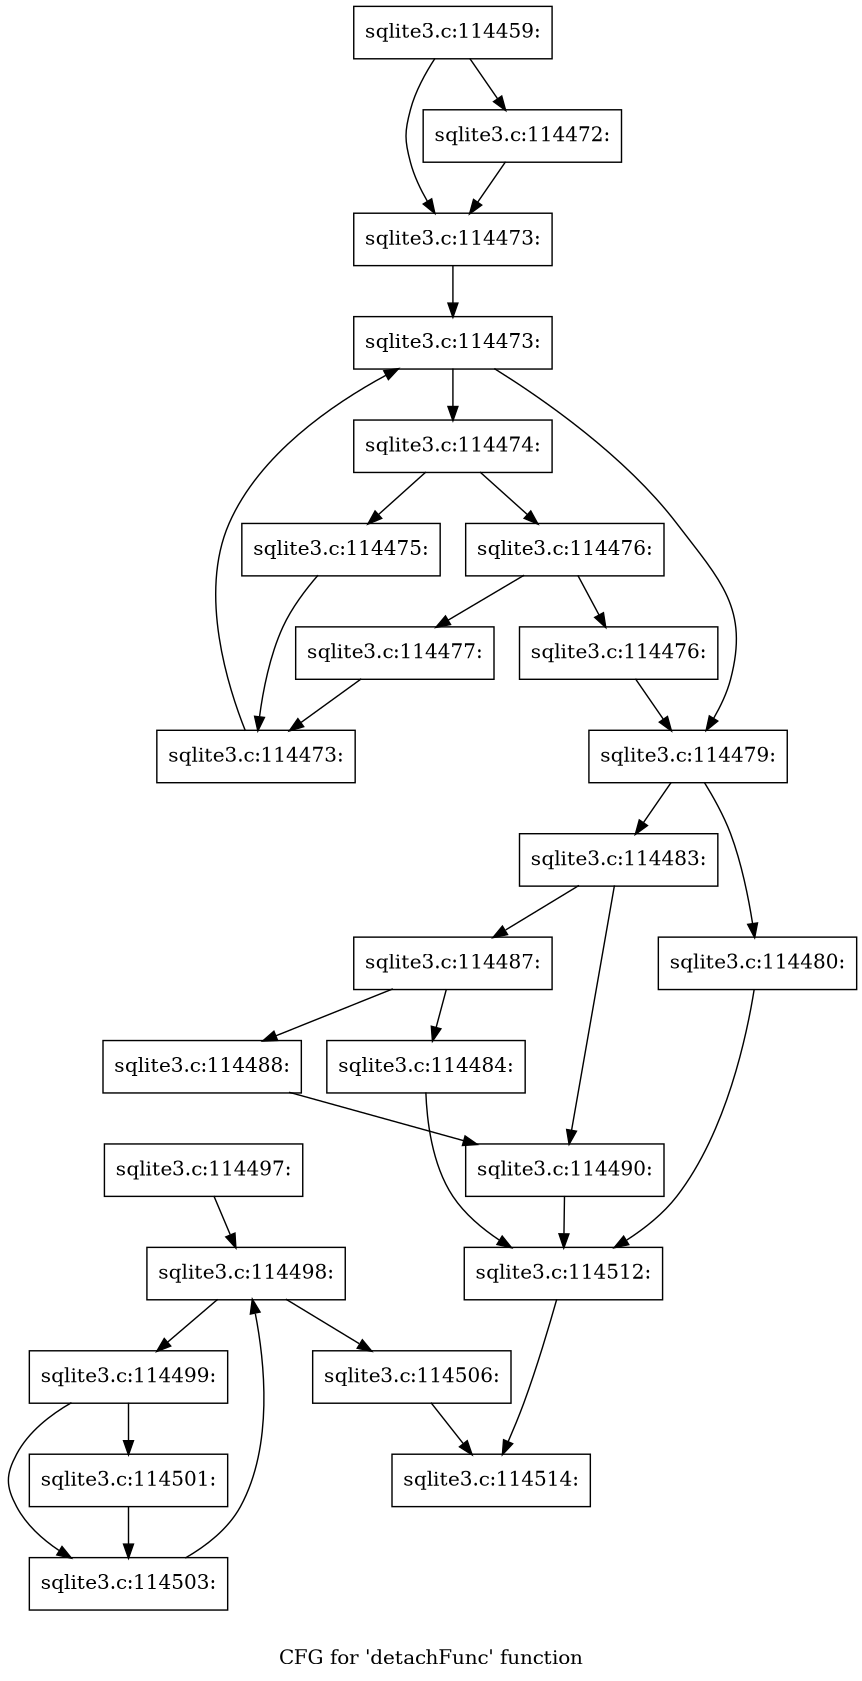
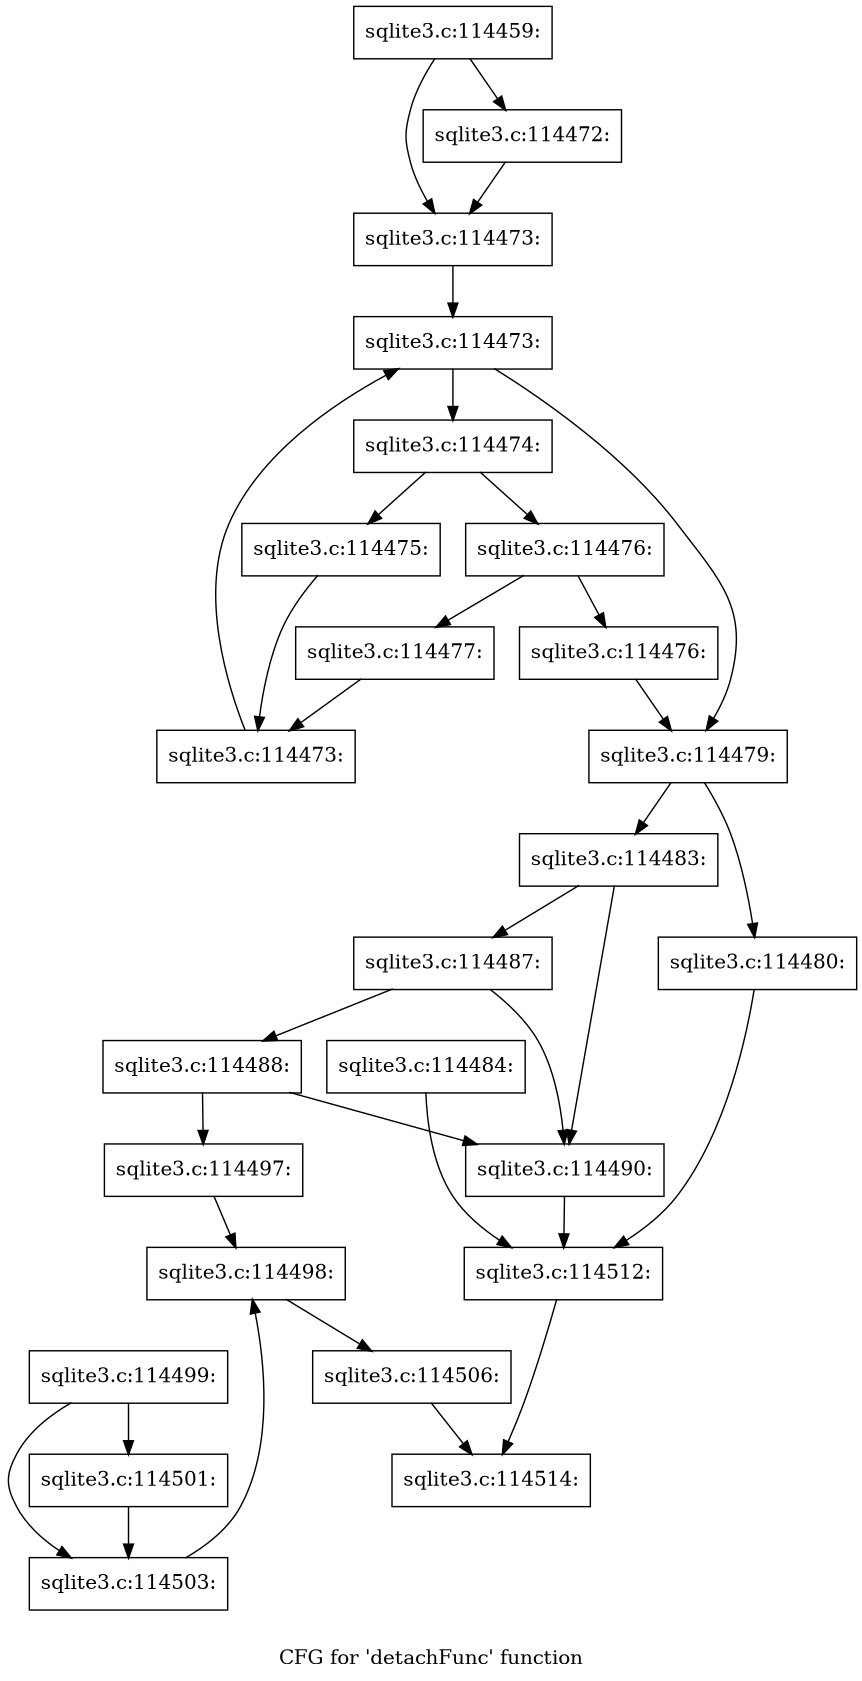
edge "sqlite3.c:114487:" -> "sqlite3.c:114484:": now "sqlite3.c:114487:" -> "sqlite3.c:114490:"
edge "sqlite3.c:114488:" -> "sqlite3.c:114497:": added
edge "sqlite3.c:114498:" -> "sqlite3.c:114499:": removed
